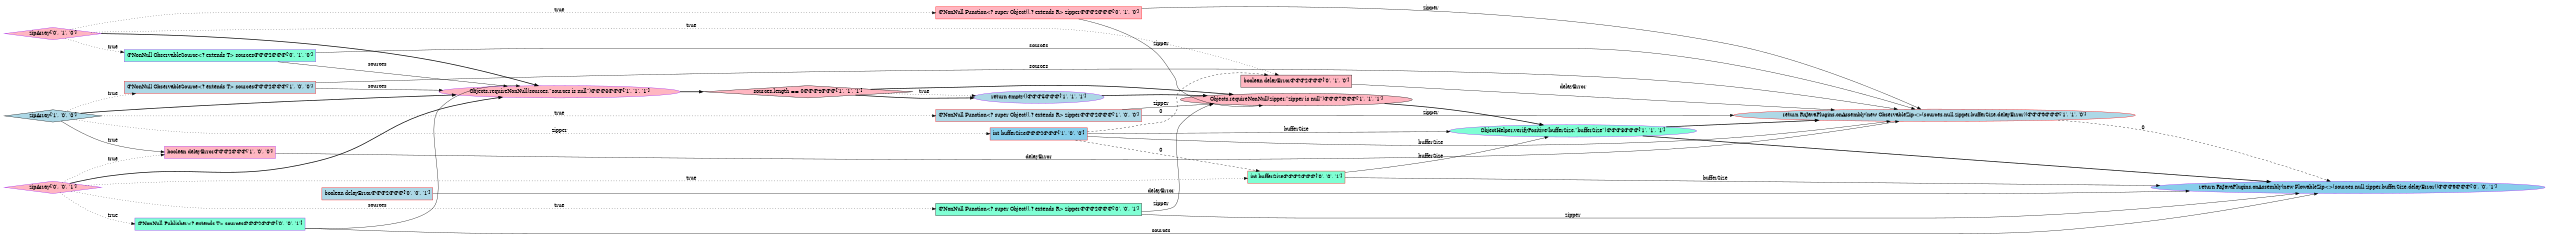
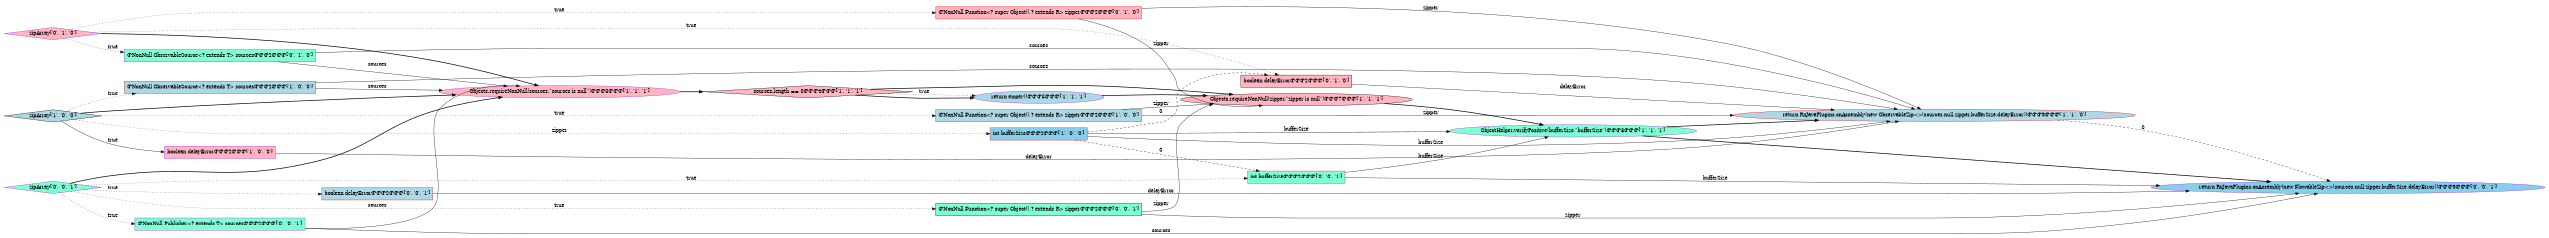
edge "zipArray['0', '0', '1']" -> "boolean delayError@@@2@@@['1', '0', '0']": now "zipArray['0', '0', '1']" -> "boolean delayError@@@2@@@['0', '0', '1']"
node "zipArray['0', '0', '1']": fillcolor lightpink -> aquamarine
